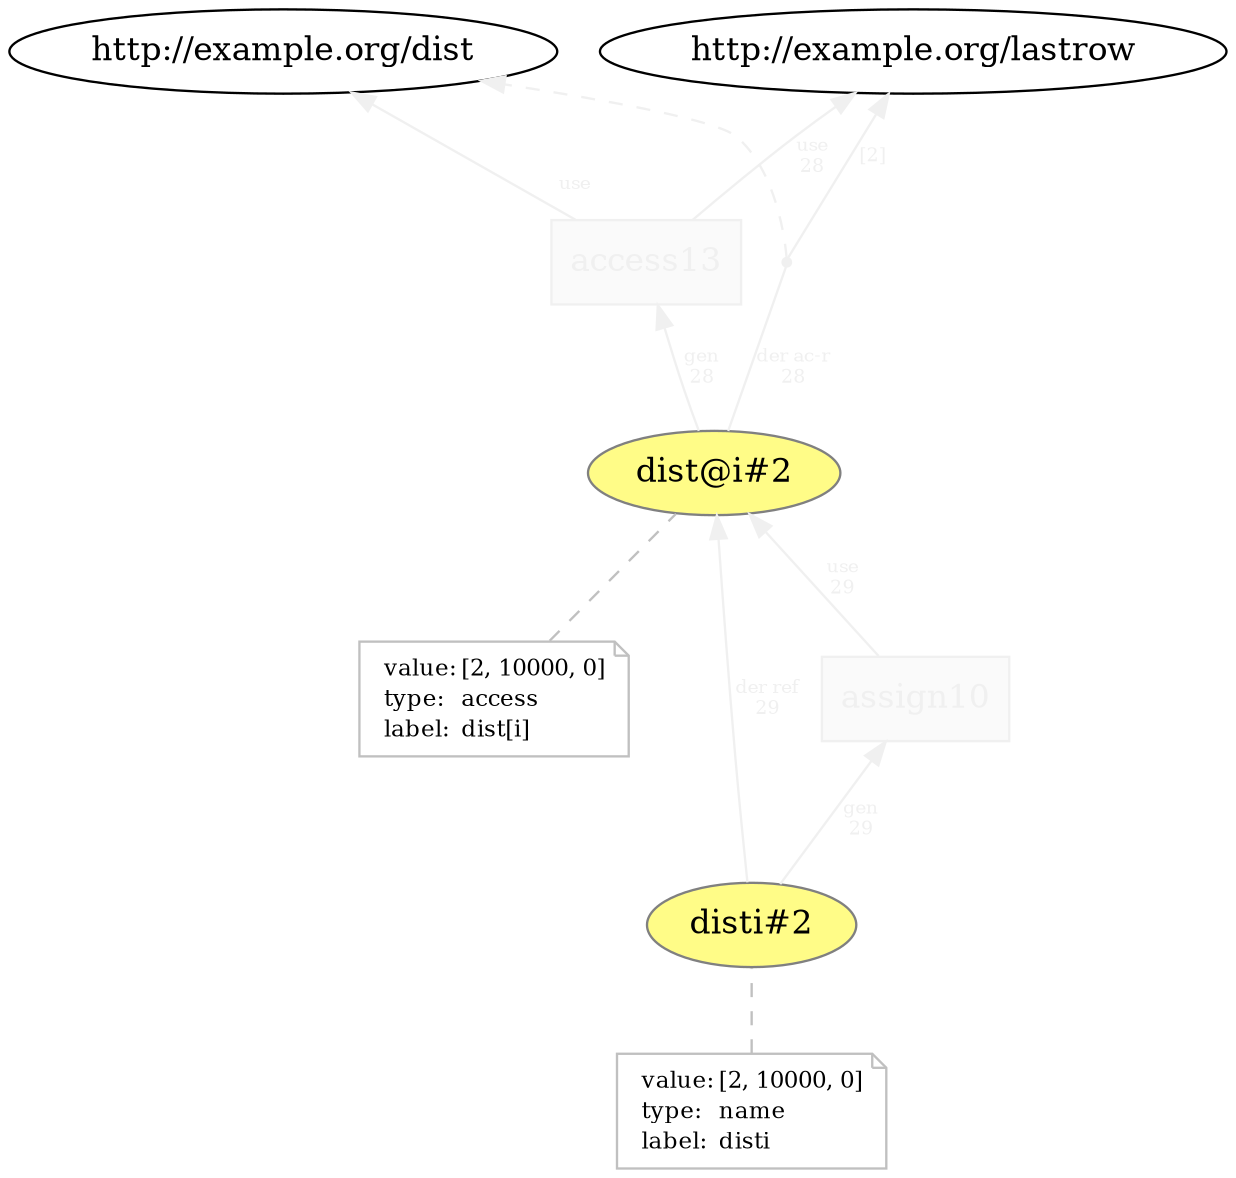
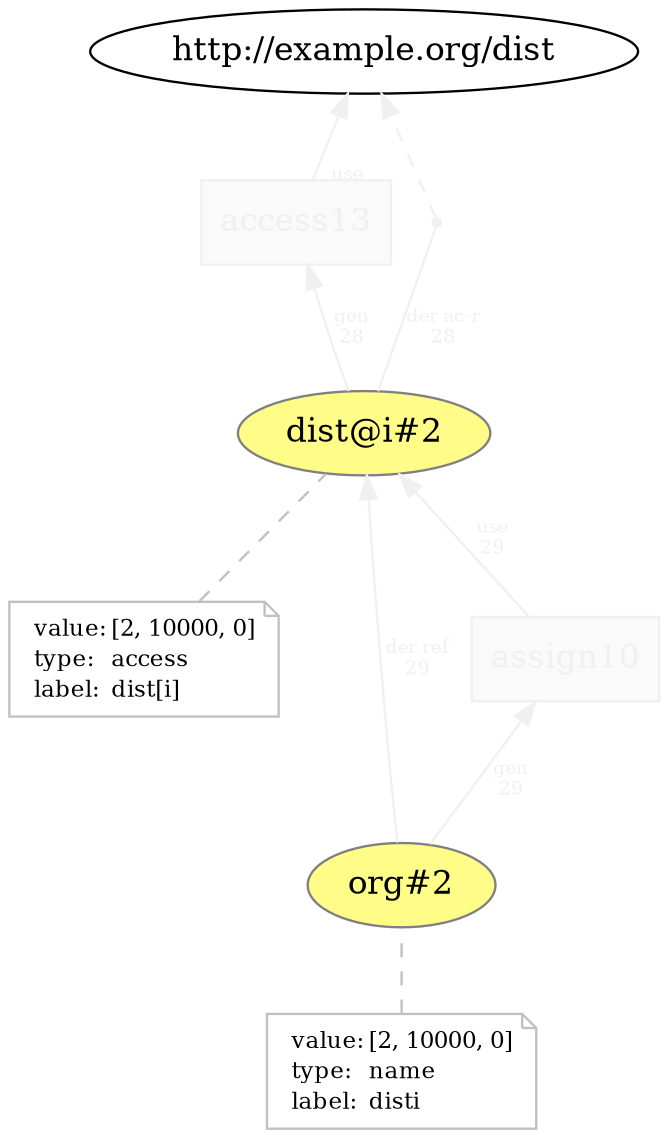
node "http://example.org/lastrow": removed
node "disti#2": label "disti#2" -> "org#2"
